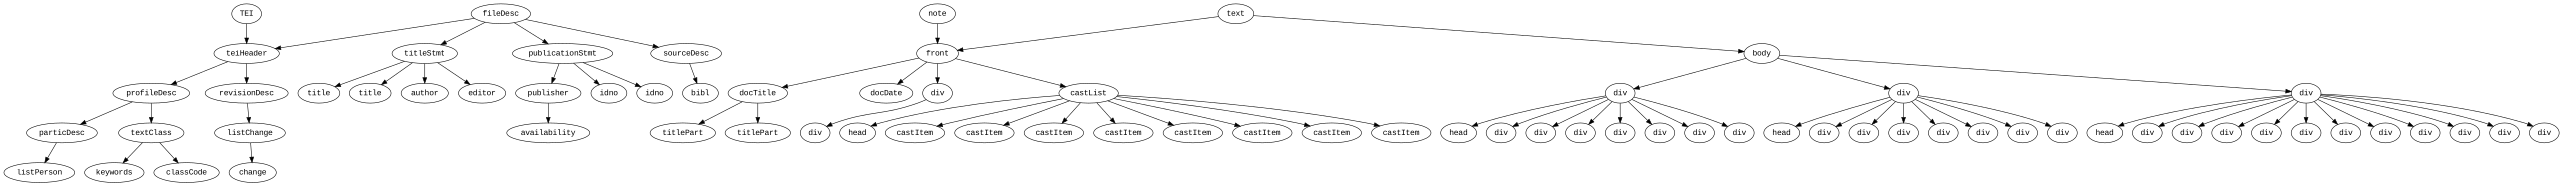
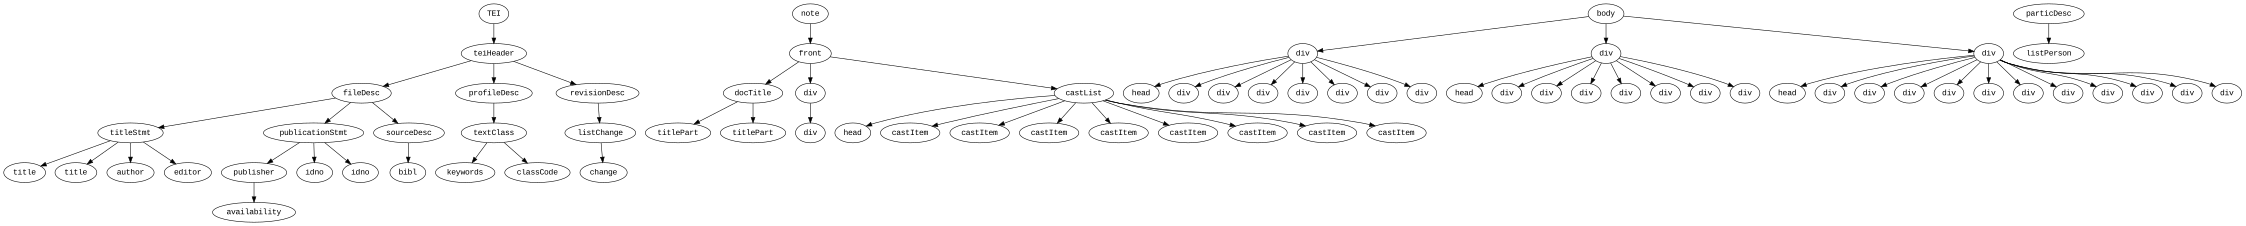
node "text": removed
edge "fileDesc" -> "teiHeader": reversed
node "docDate": removed
edge "profileDesc" -> "particDesc": removed
